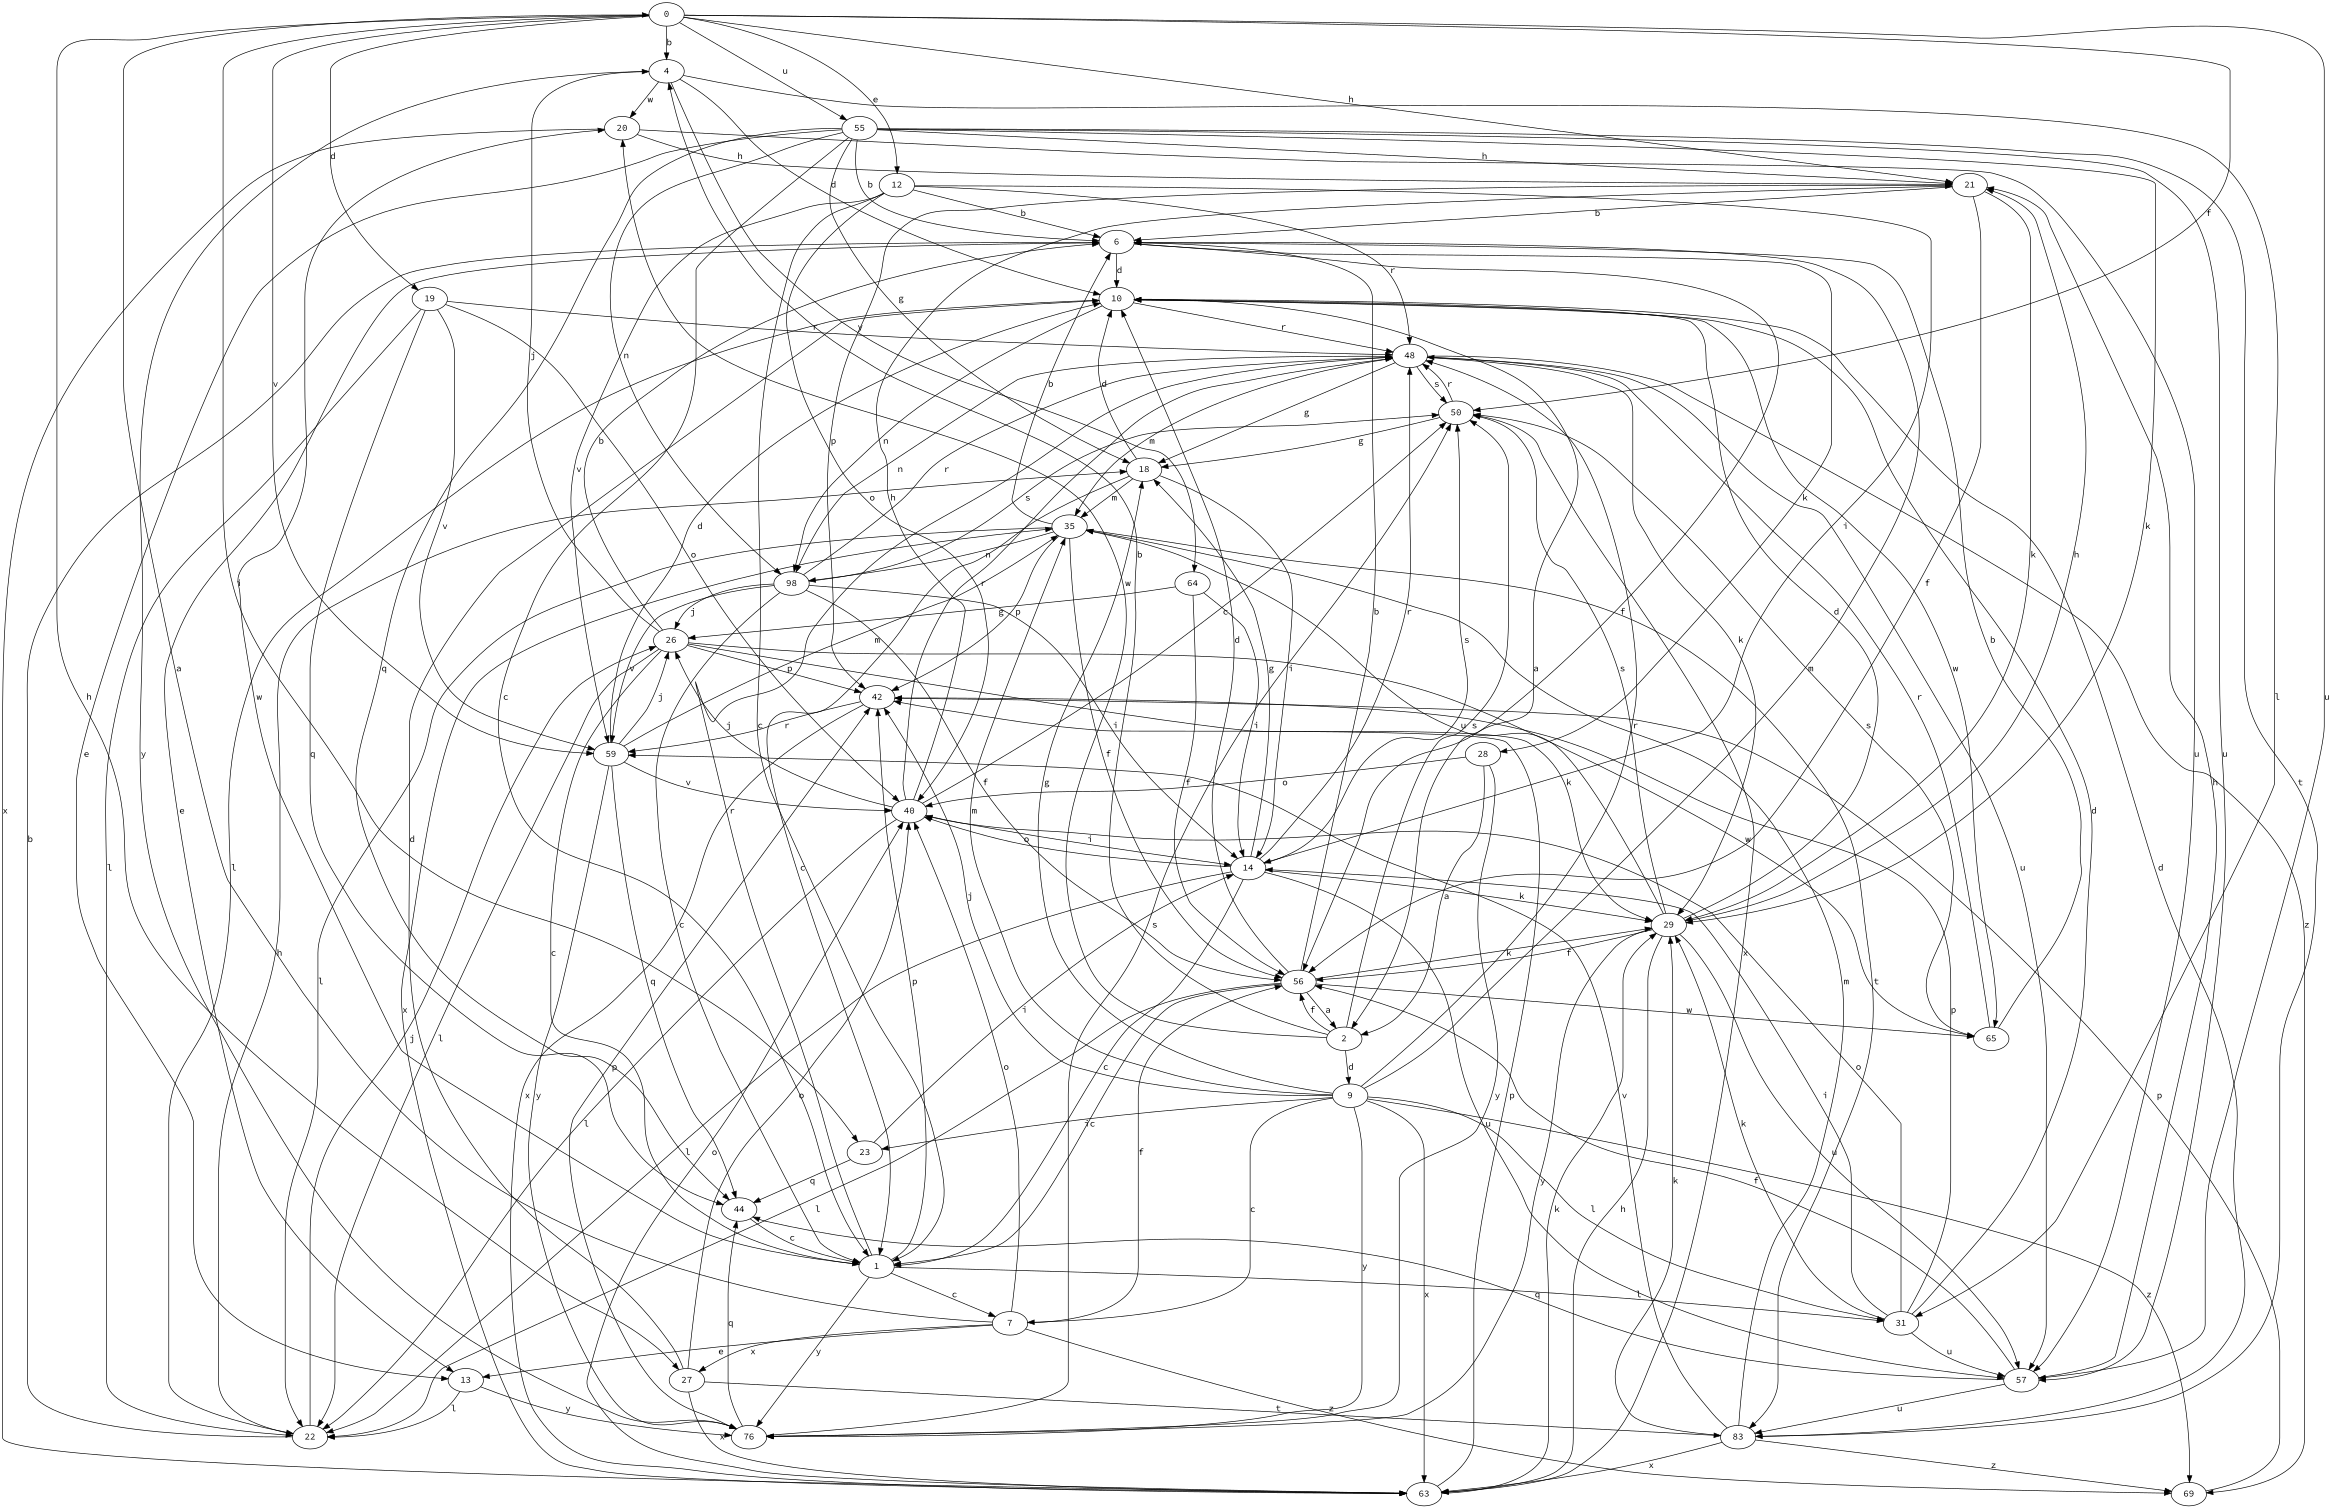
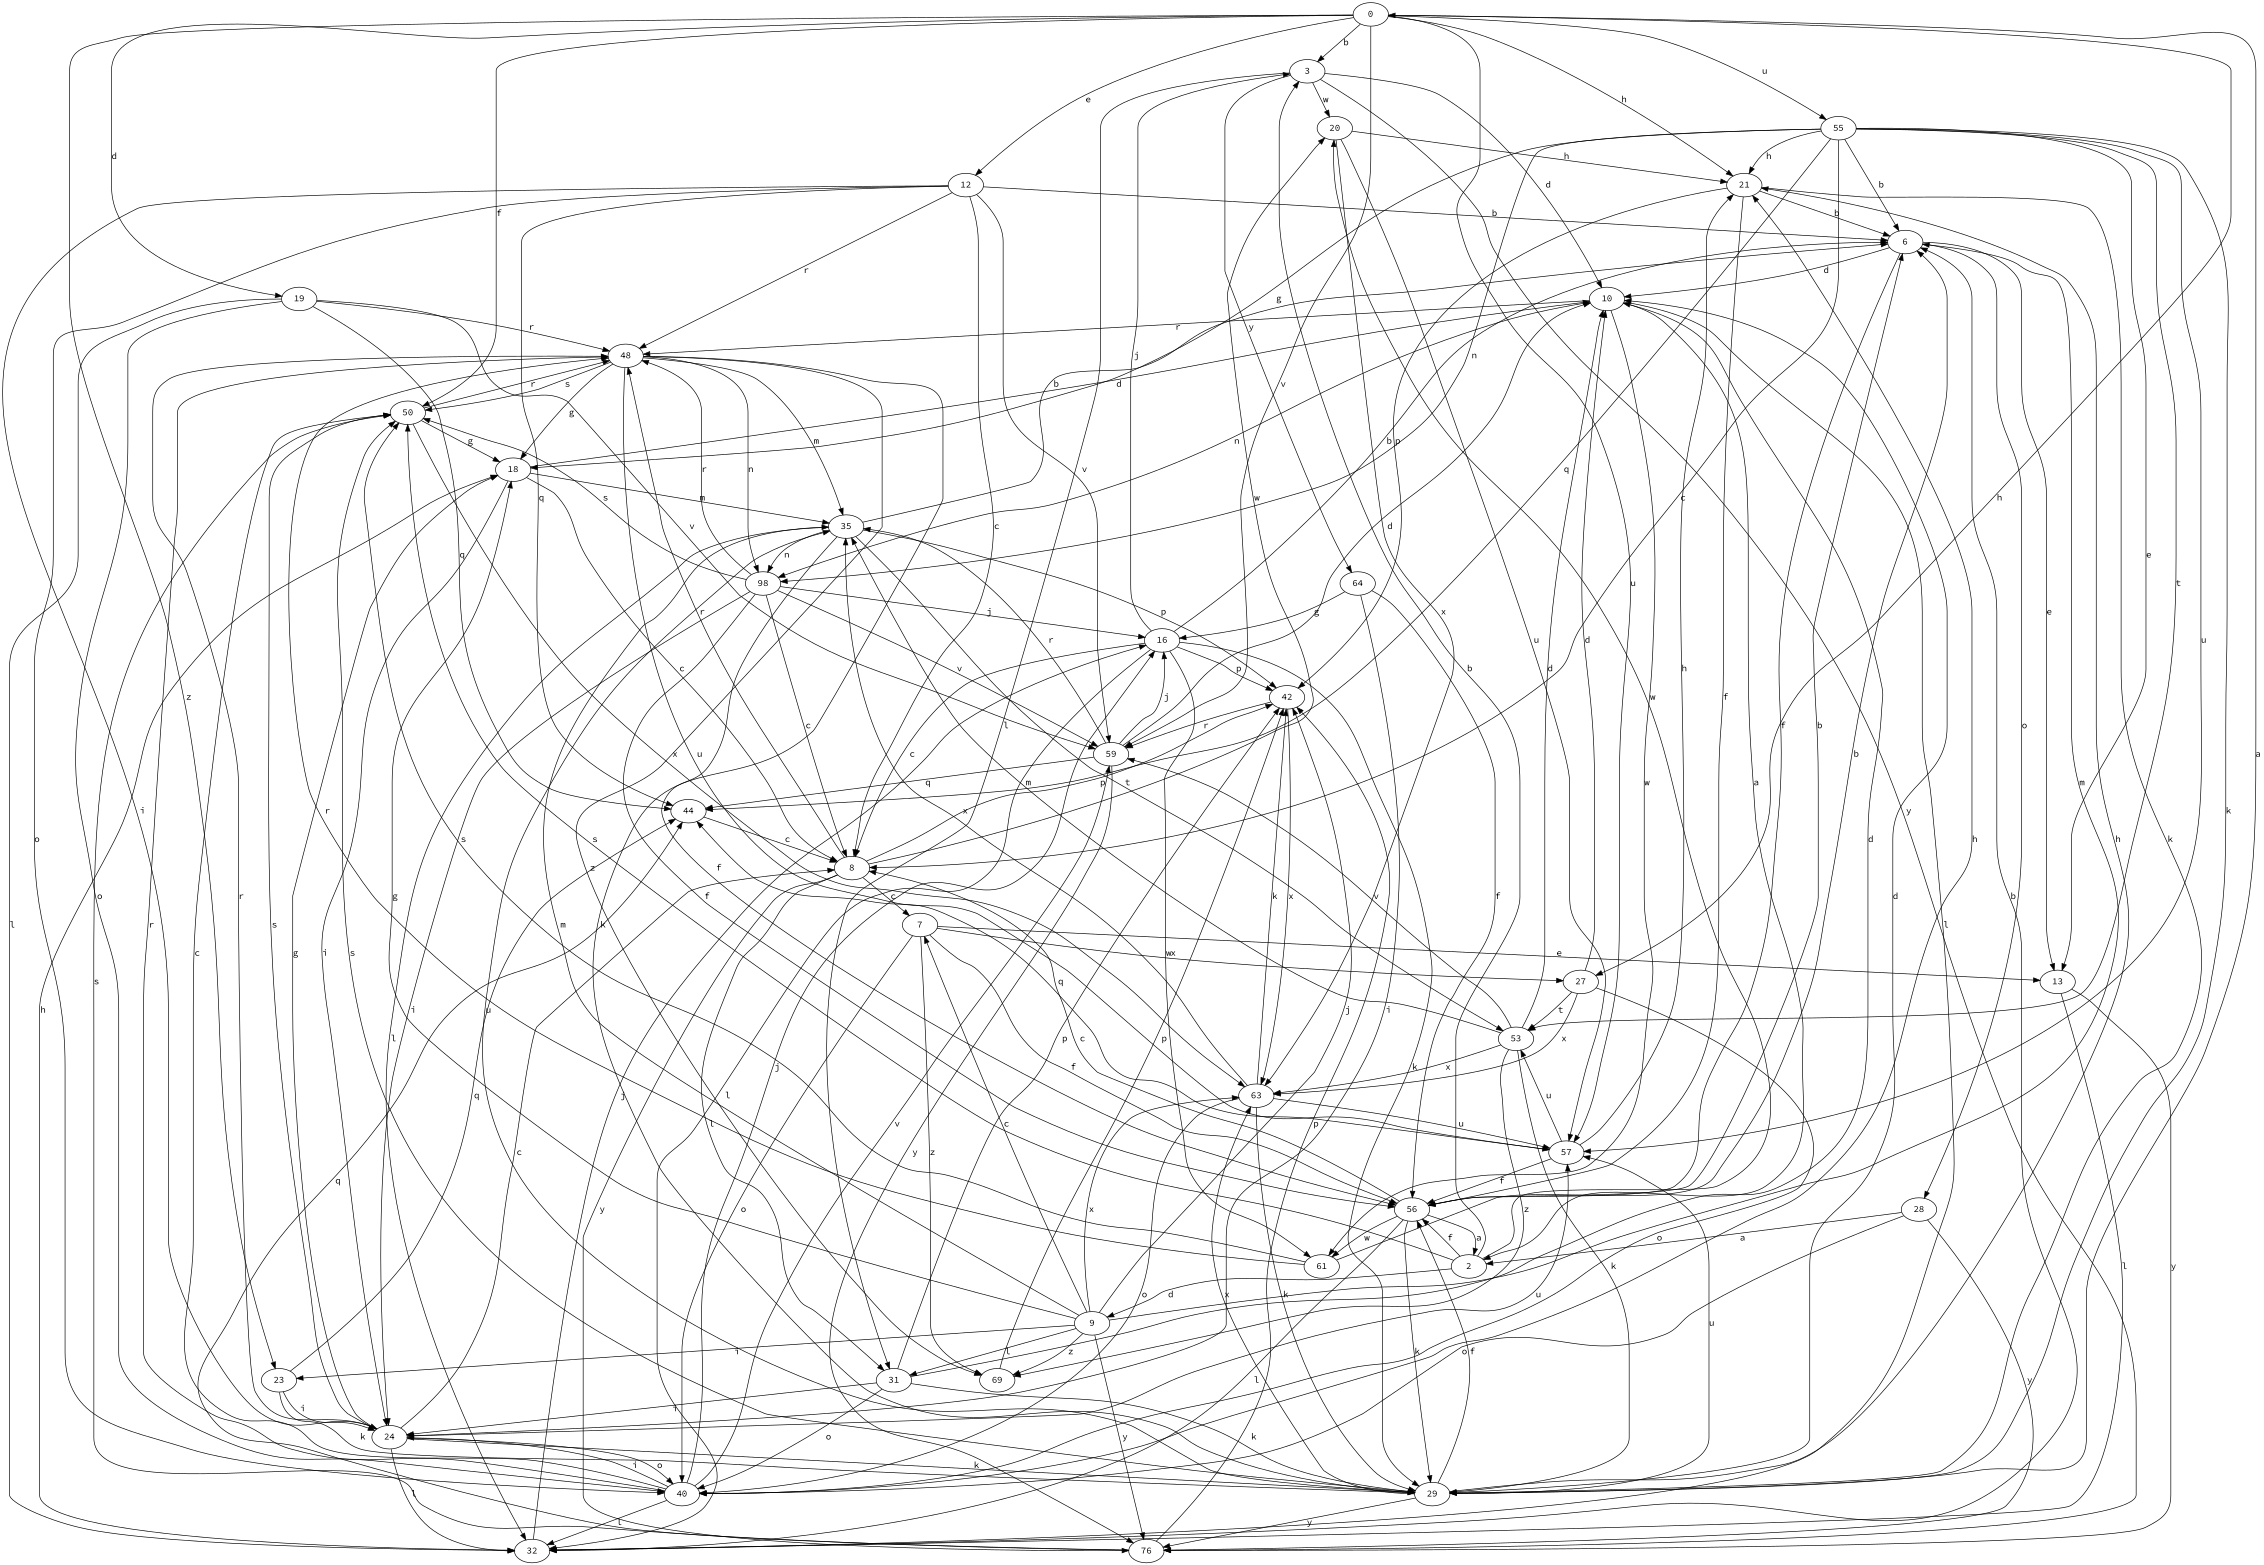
node "4": label "4" -> "3"
edge "12" -> "44": added, label "q"
edge "6" -> "28": label "k" -> "o"
edge "0" -> "23": label "i" -> "z"
node "26": label "26" -> "16"
edge "59" -> "35": label "m" -> "r"
edge "56" -> "10": removed, label "d"
edge "7" -> "0": now "29" -> "0"
edge "9" -> "48": removed, label "r"
edge "59" -> "40": reversed
node "14": label "14" -> "24"
node "65": label "65" -> "61"
edge "63" -> "42": label "p" -> "k"
edge "29" -> "63": label "h" -> "x"
node "1": label "1" -> "8"
edge "31" -> "57": now "63" -> "57"
node "22": label "22" -> "32"
node "83": label "83" -> "53"
edge "23" -> "29": added, label "k"
